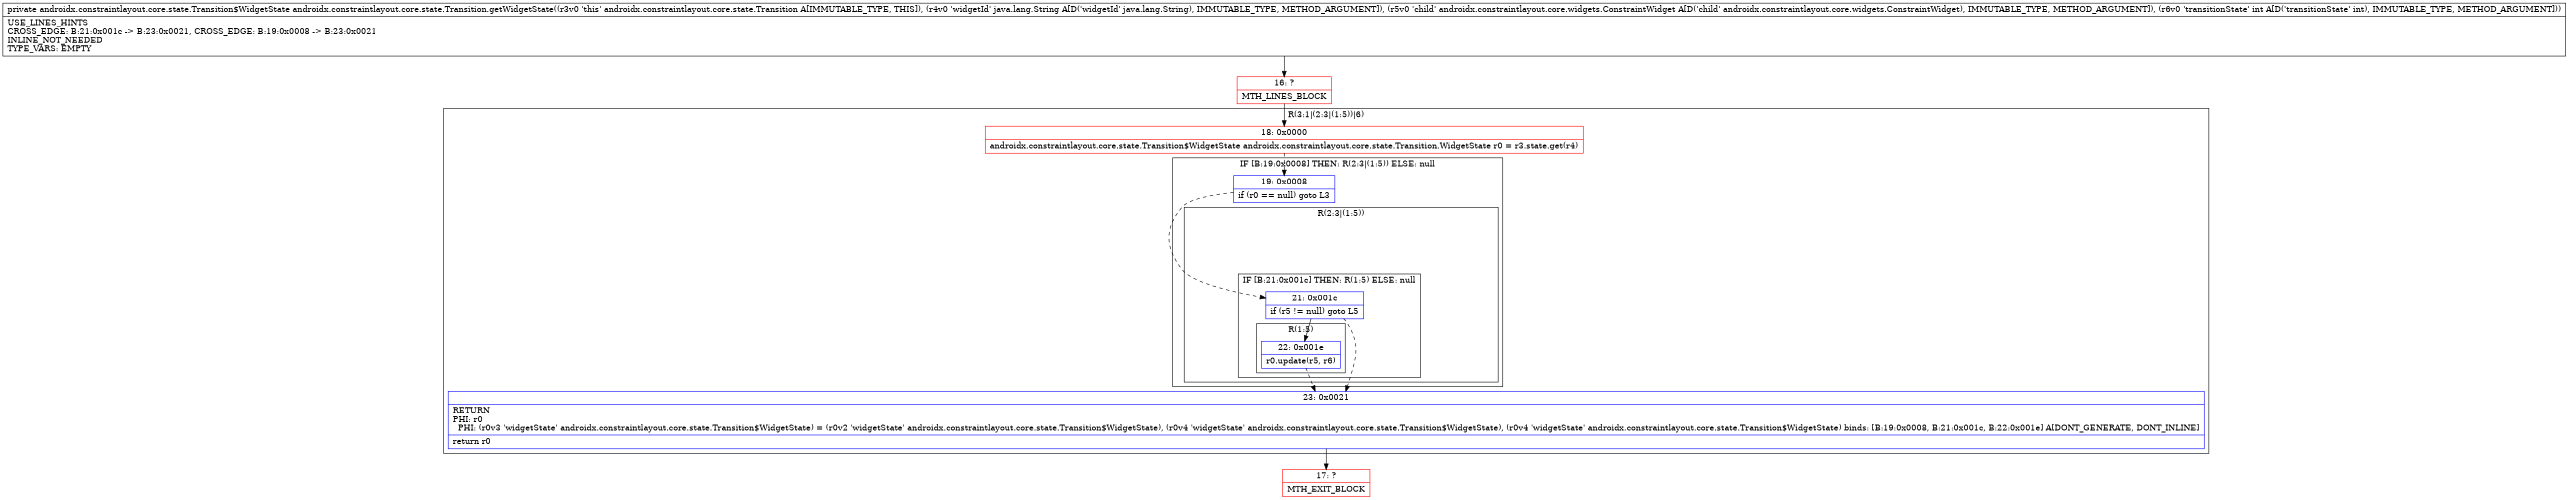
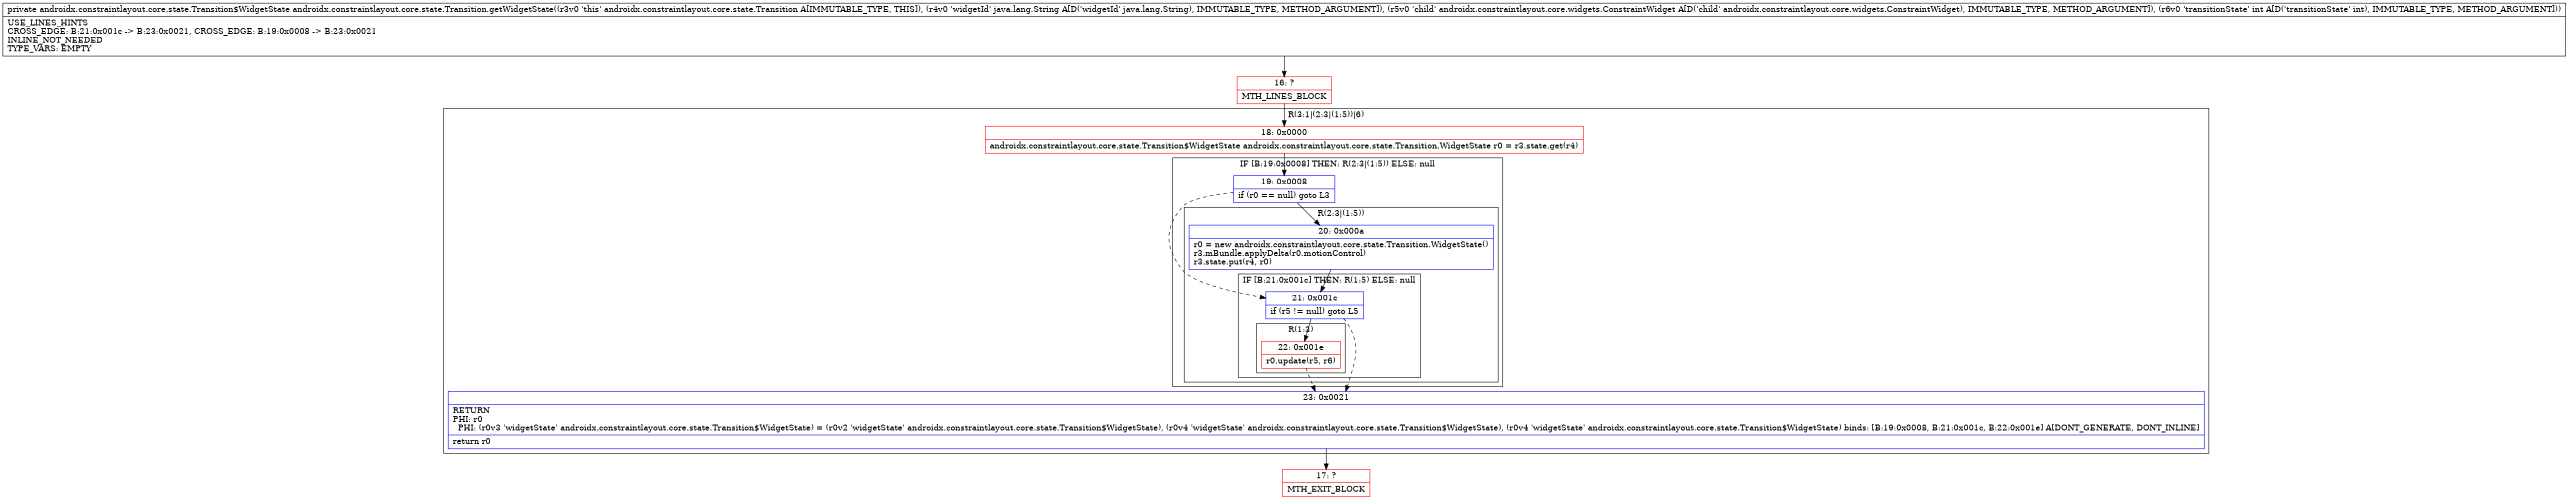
edge "18: 0x0000" -> "19: 0x0008": style dashed -> solid
node "20: 0x000a": added
cluster "R(1:5)": label "R(1:5)" -> "R(1:3)"
node "22: 0x001e": color blue -> red
